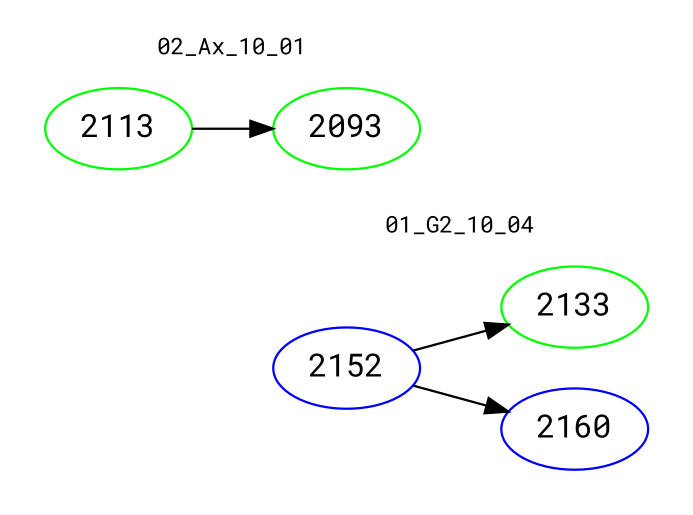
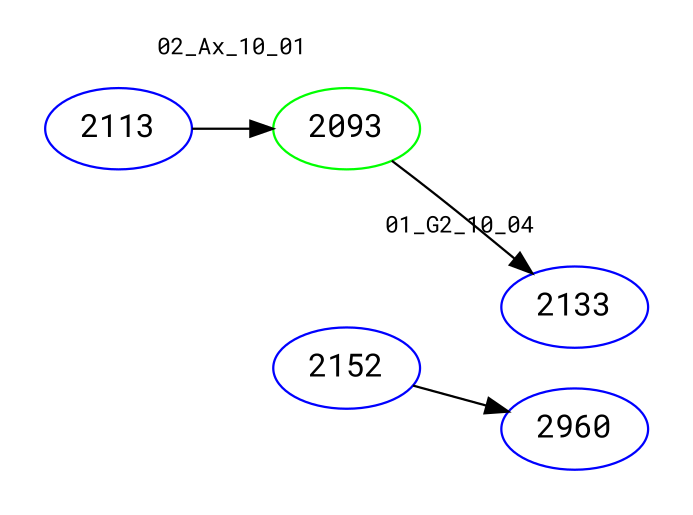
node "2113": color green -> blue
node "2133": color green -> blue
edge "2152" -> "2133": now "2093" -> "2133"
node "2160": label "2160" -> "2960"
